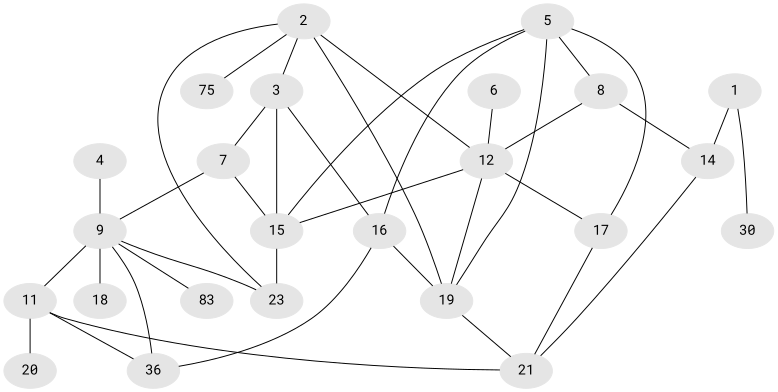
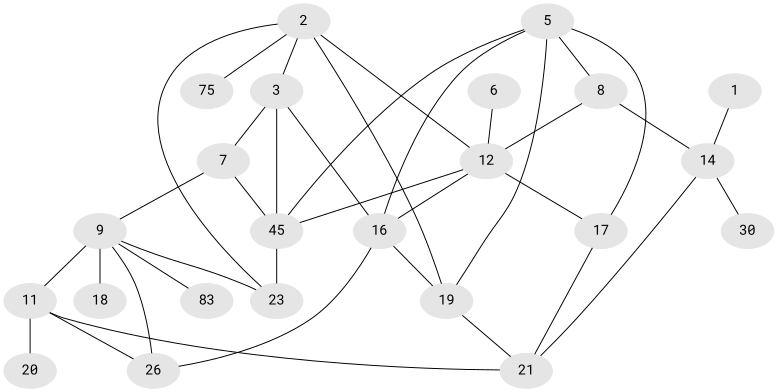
node "4": removed
edge "1" -- "30": now "14" -- "30"
node "15": label "15" -> "45"
edge "12" -- "19": now "12" -- "16"
node "36": label "36" -> "26"
